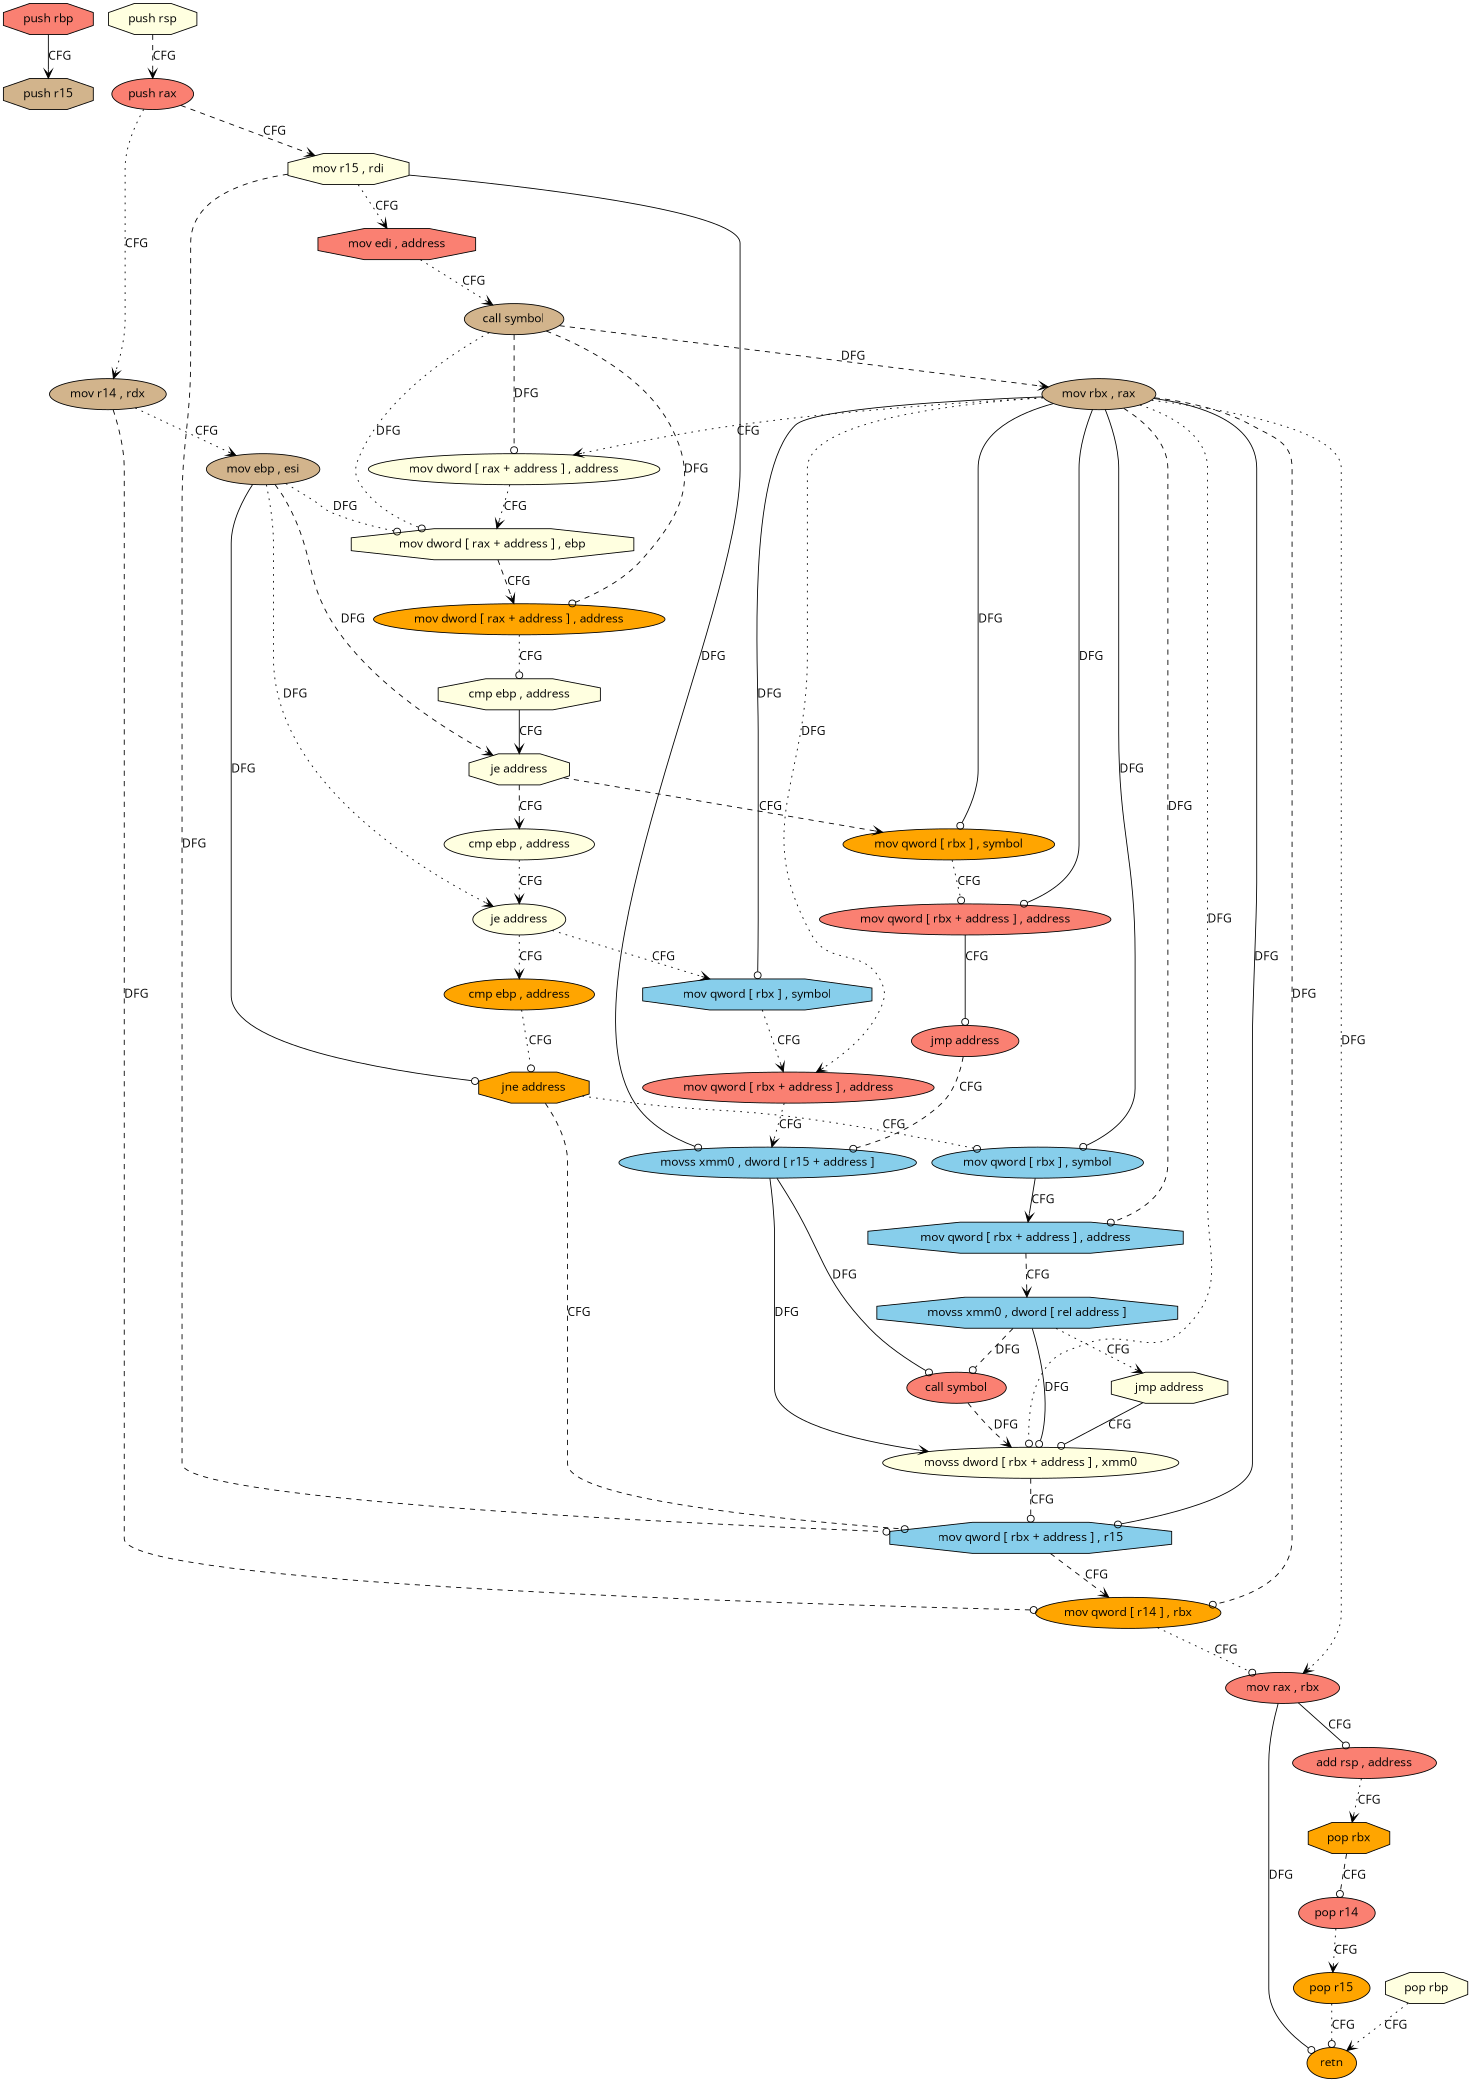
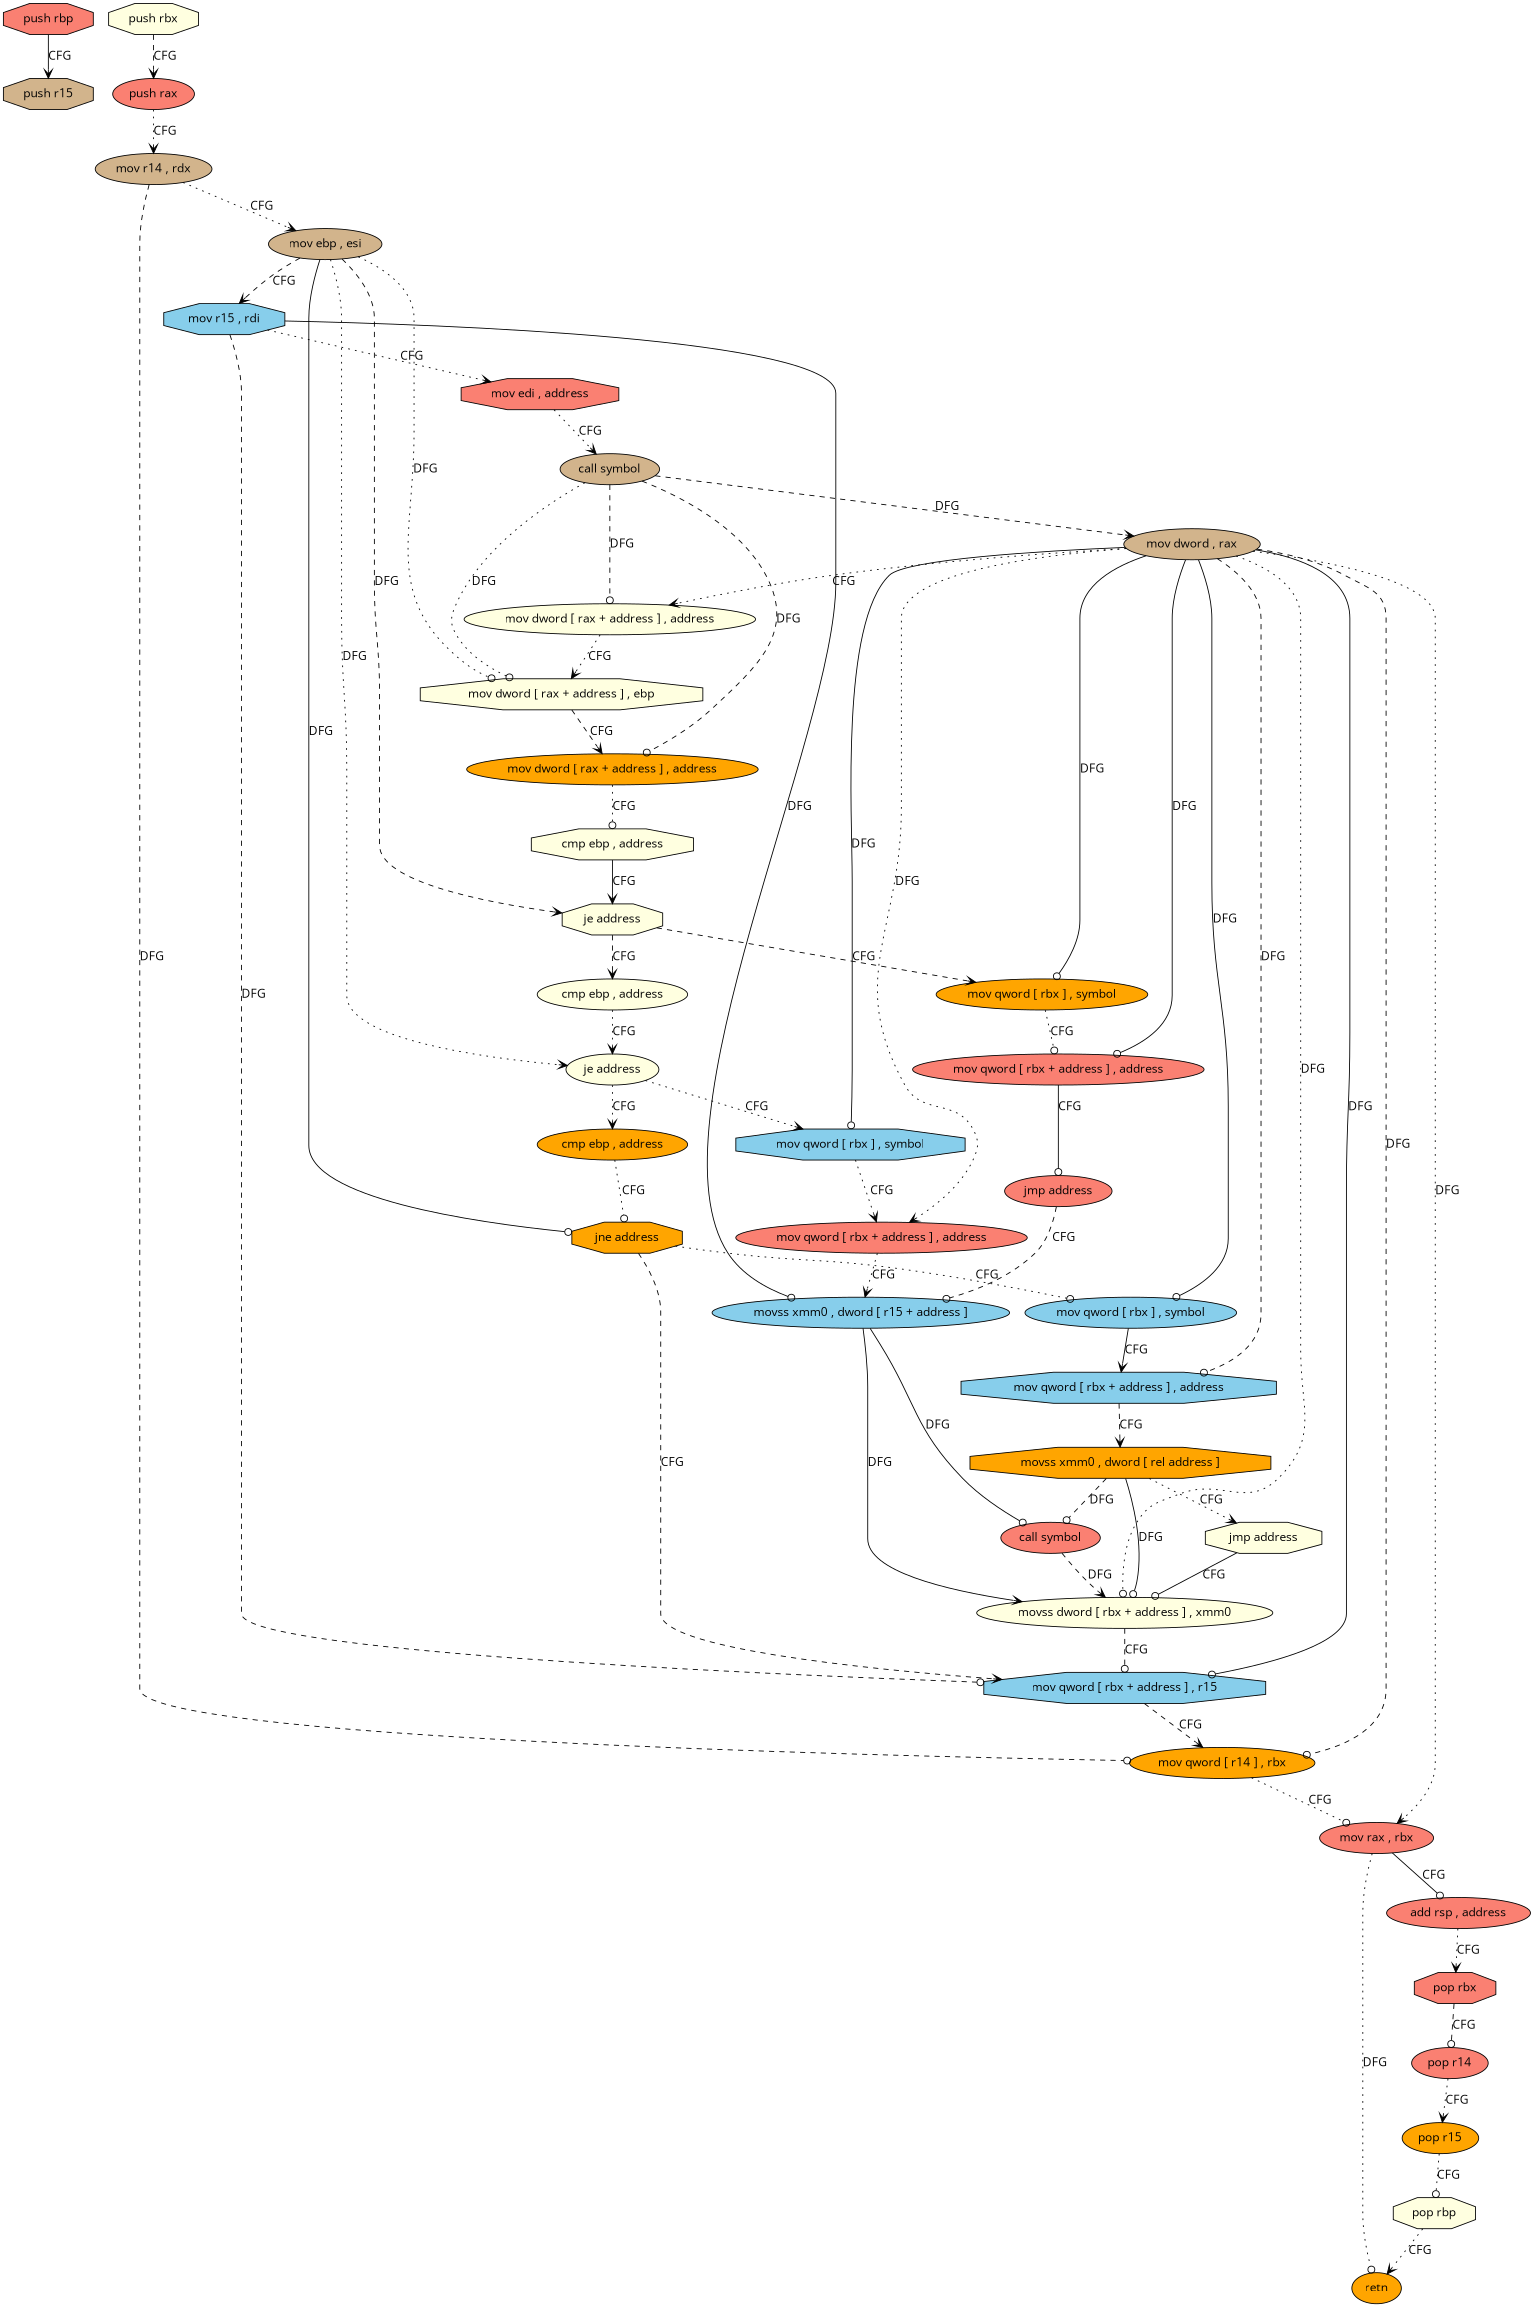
node "push rsp": label "push rsp" -> "push rbx"
edge "push rax" -> "mov r15 , rdi": now "mov ebp , esi" -> "mov r15 , rdi"
node "mov r15 , rdi": fillcolor lightyellow -> skyblue
node "mov rbx , rax": label "mov rbx , rax" -> "mov dword , rax"
node "movss xmm0 , dword [ rel address ]": fillcolor skyblue -> orange
edge "jne address" -> "mov qword [ rbx + address ] , r15": arrowhead odot -> vee
node "pop rbx": fillcolor orange -> salmon
edge "mov rax , rbx" -> "retn": style solid -> dotted
edge "pop r15" -> "retn": now "pop r15" -> "pop rbp"
